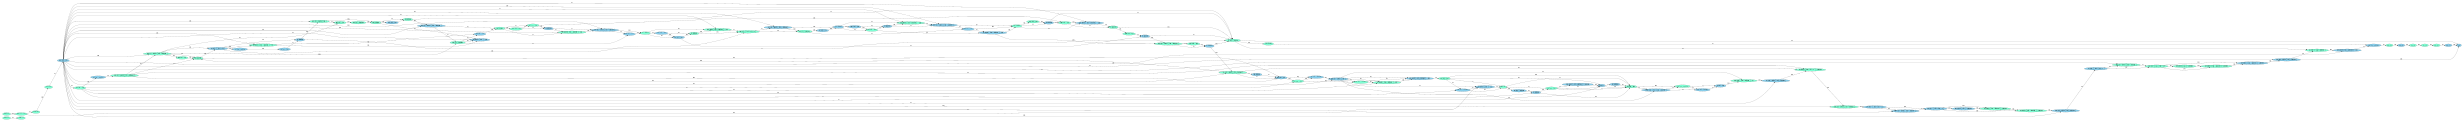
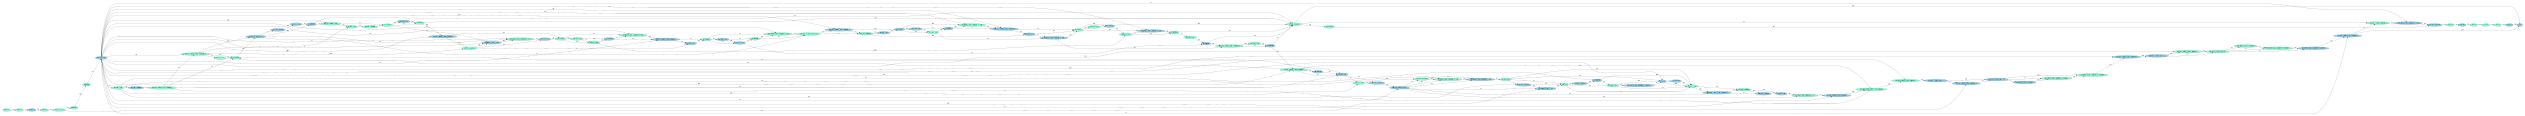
edge "mov qword [ rbx + address ] , r14" -> "mov qword [ rbx ] , rax": reversed
node "push r13": added
